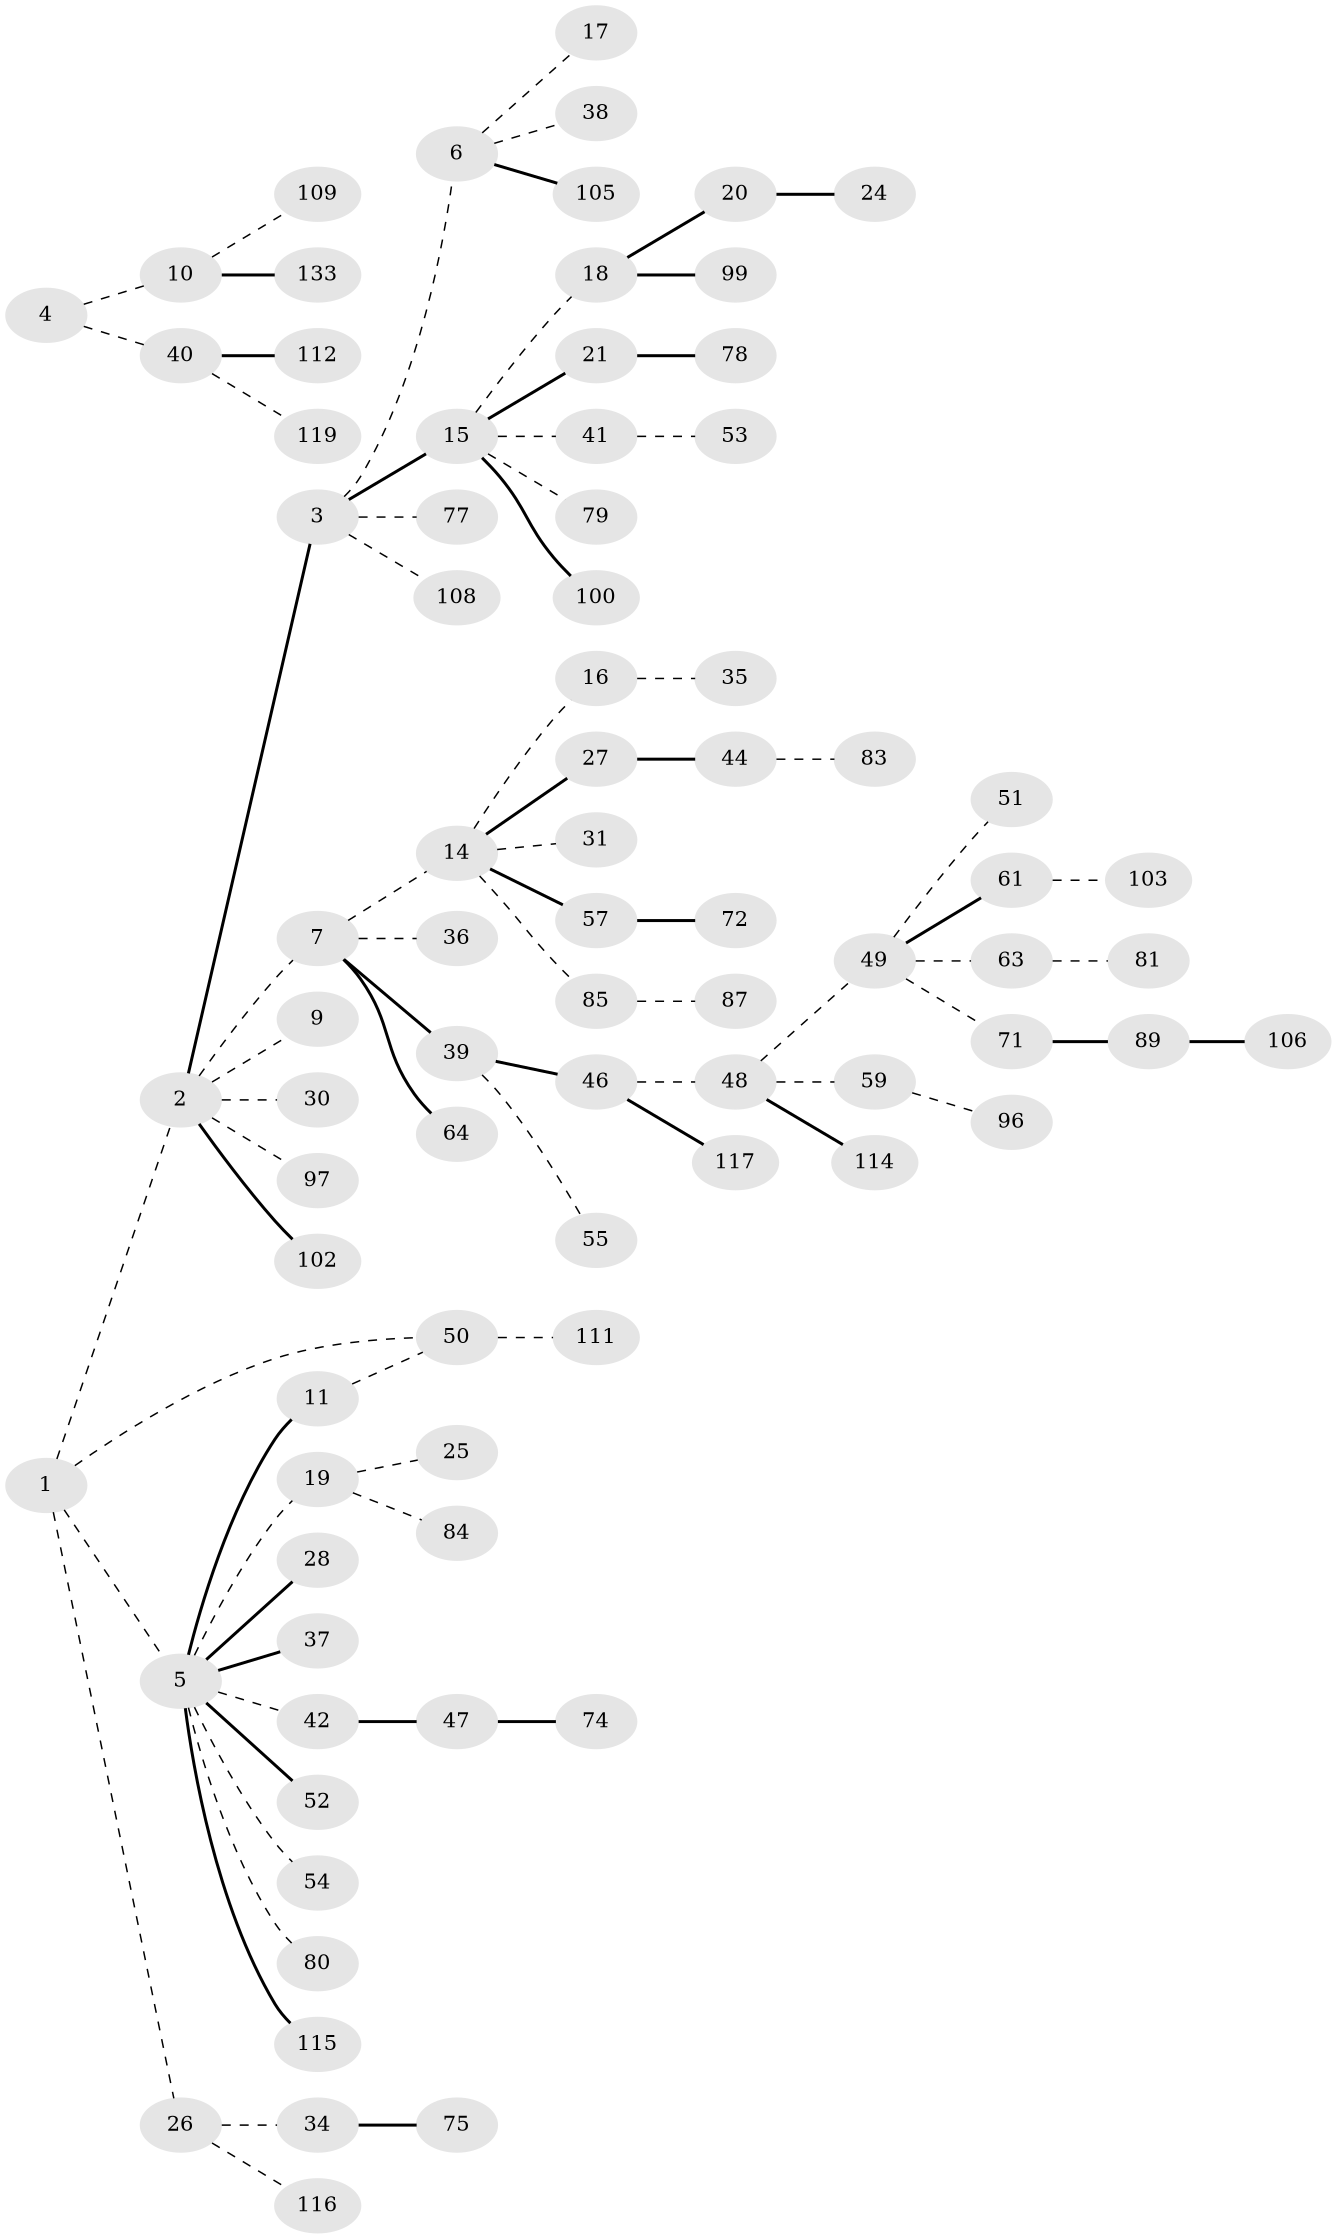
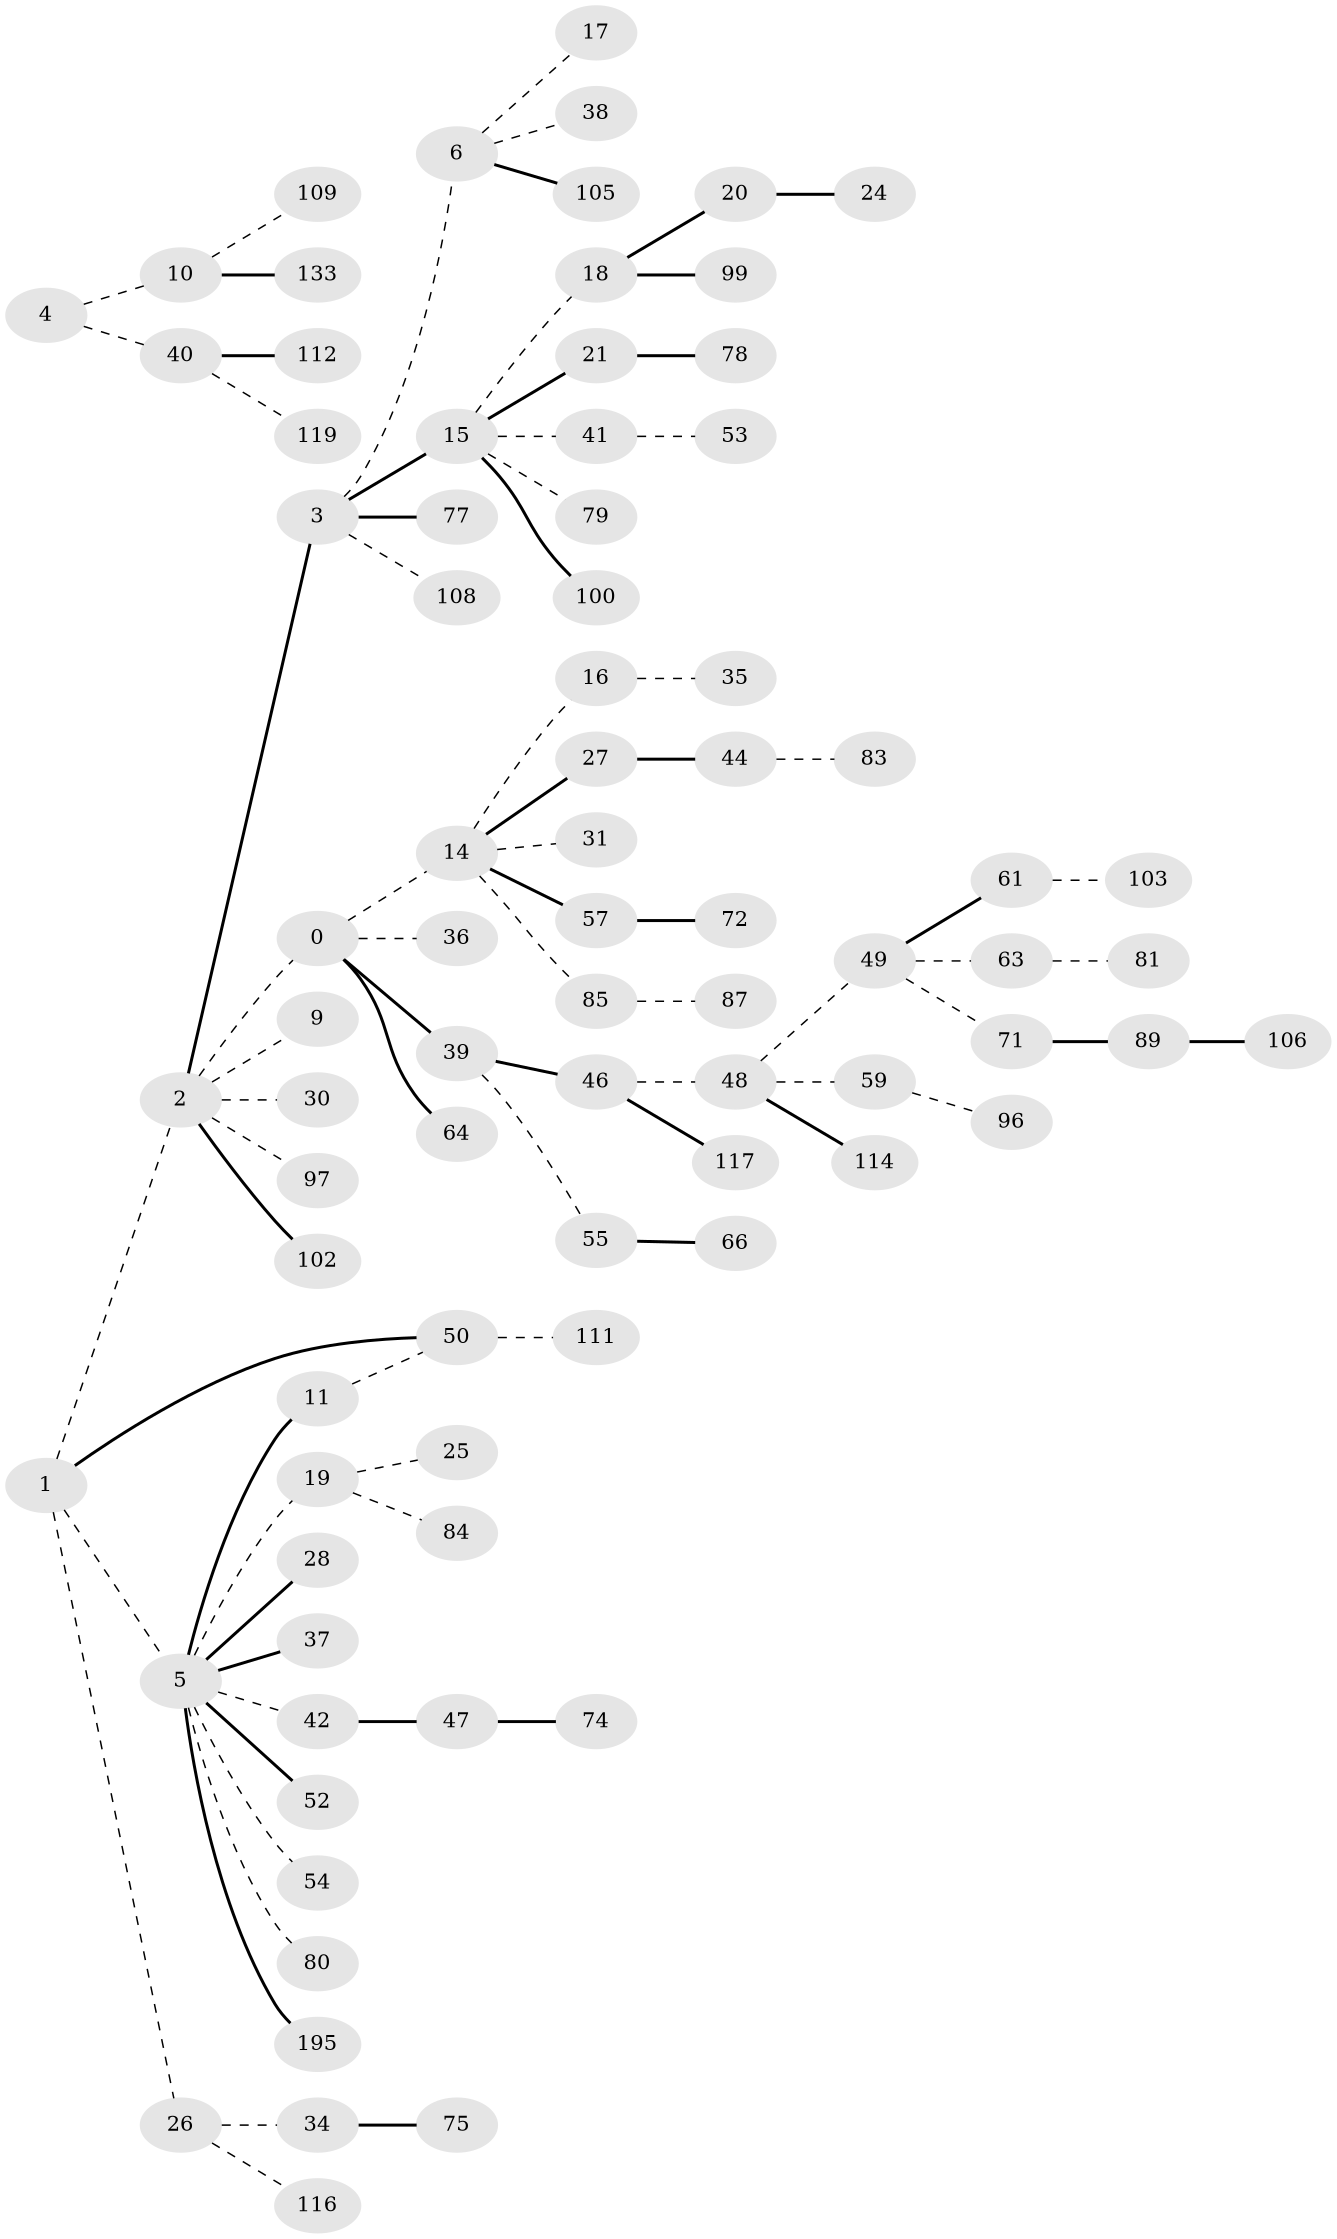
edge "3" -- "77": style dashed -> bold
node "51": removed
node "7": label "7" -> "0"
node "66": added
edge "50" -- "1": style dashed -> bold
node "115": label "115" -> "195"
